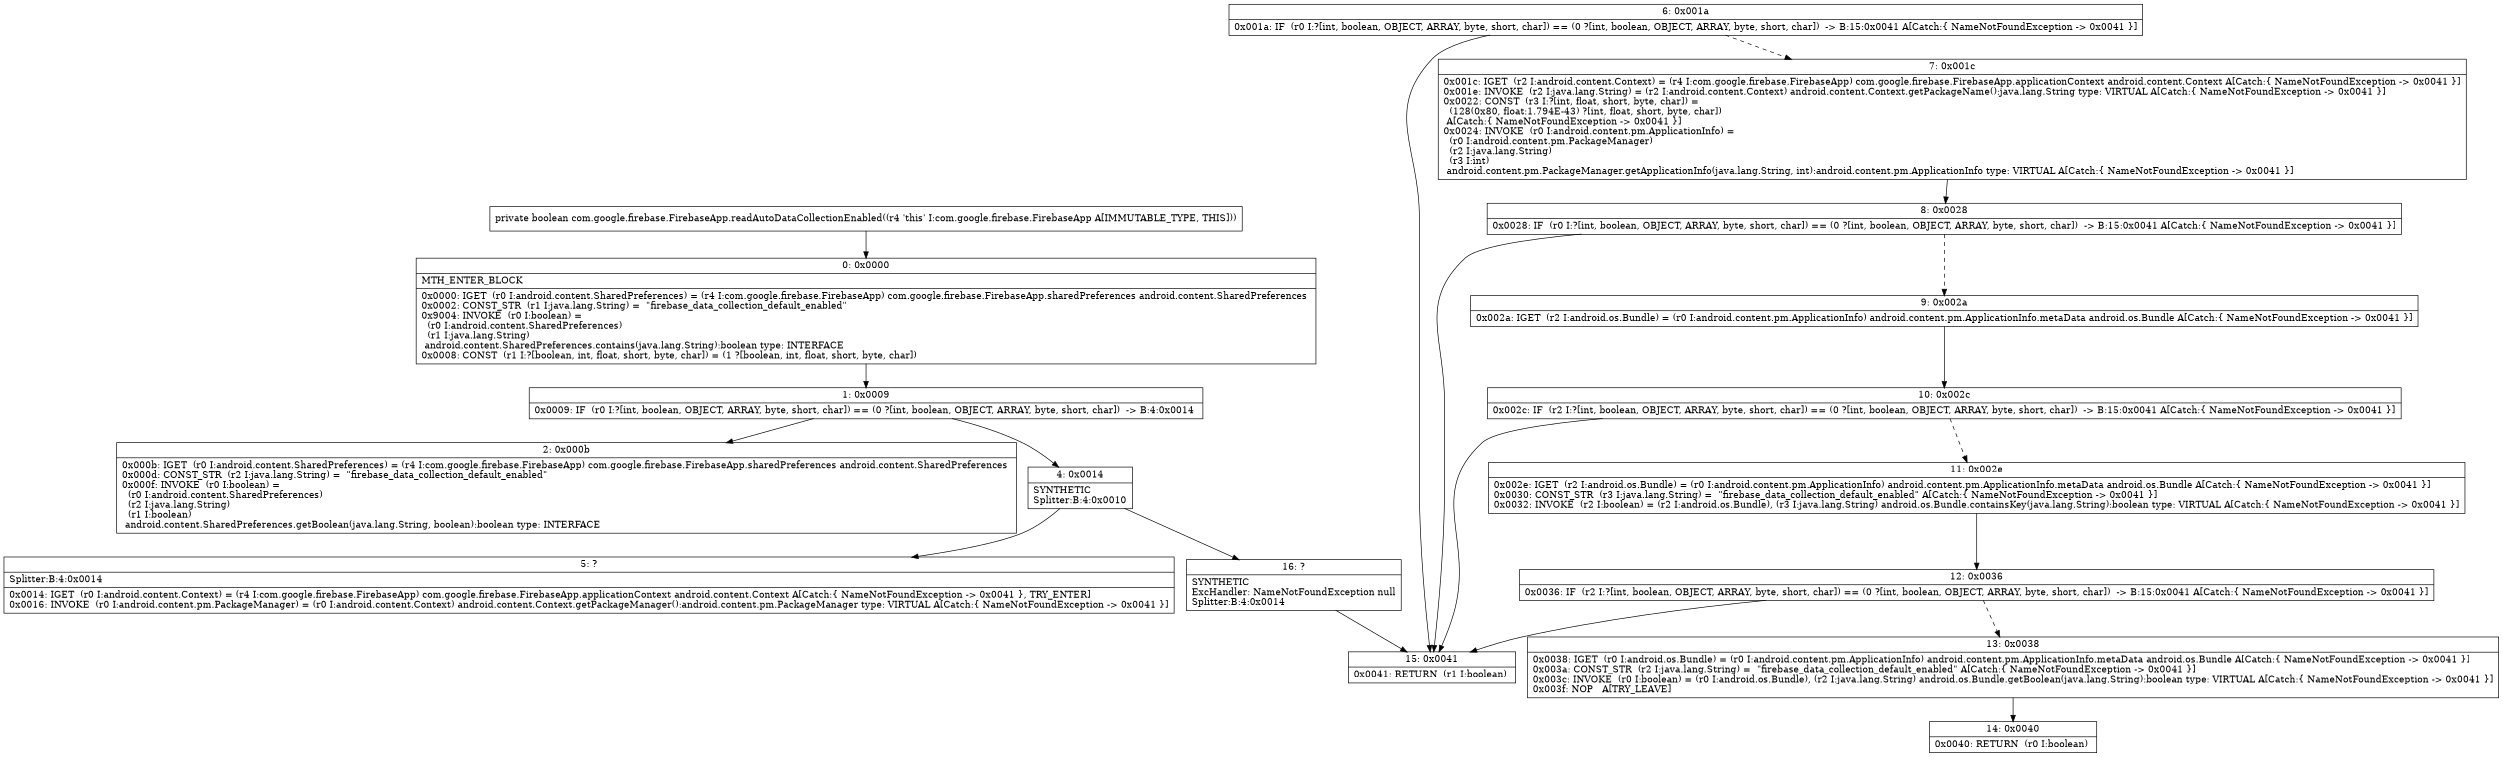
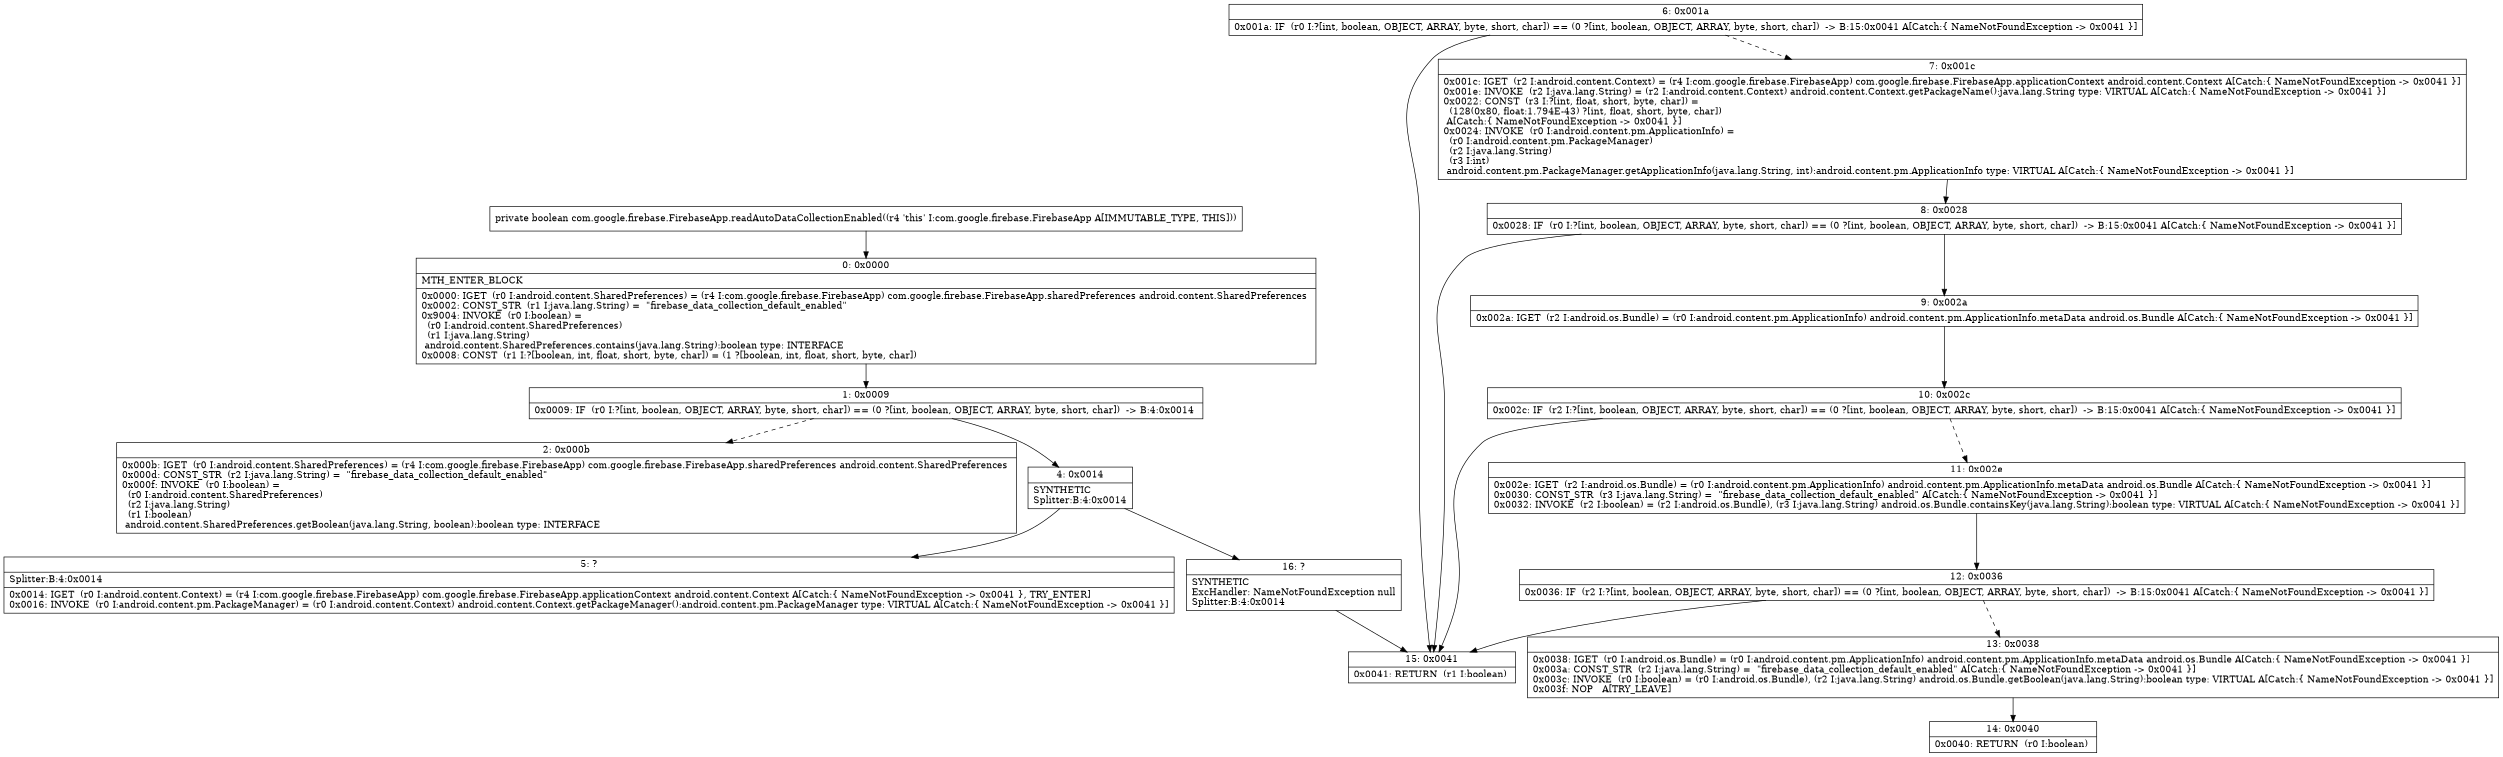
edge "8: 0x0028" -> "9: 0x002a": style dashed -> solid
edge "1: 0x0009" -> "2: 0x000b": style solid -> dashed
node "4: 0x0014": text "Splitter:B:4:0x0010" -> "Splitter:B:4:0x0014"
